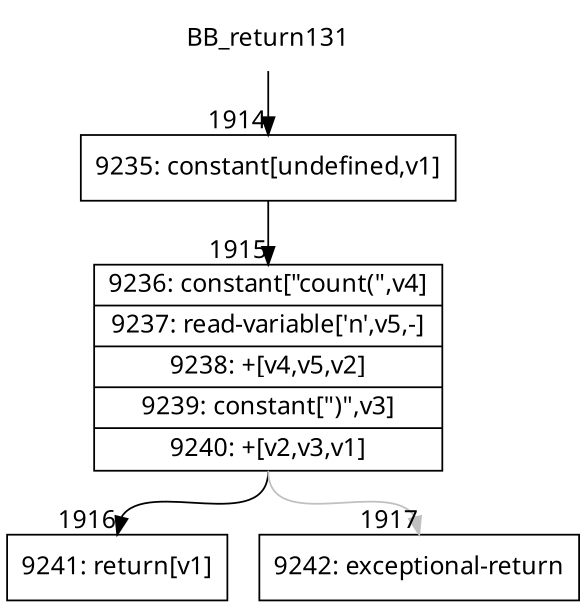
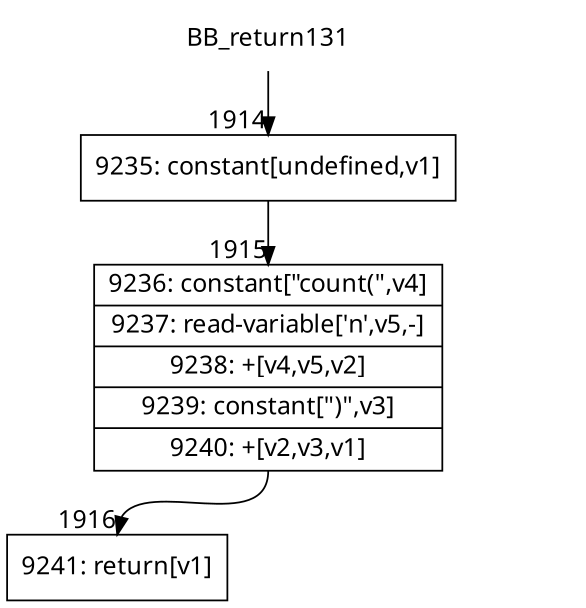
node "9242: exceptional-return": removed
